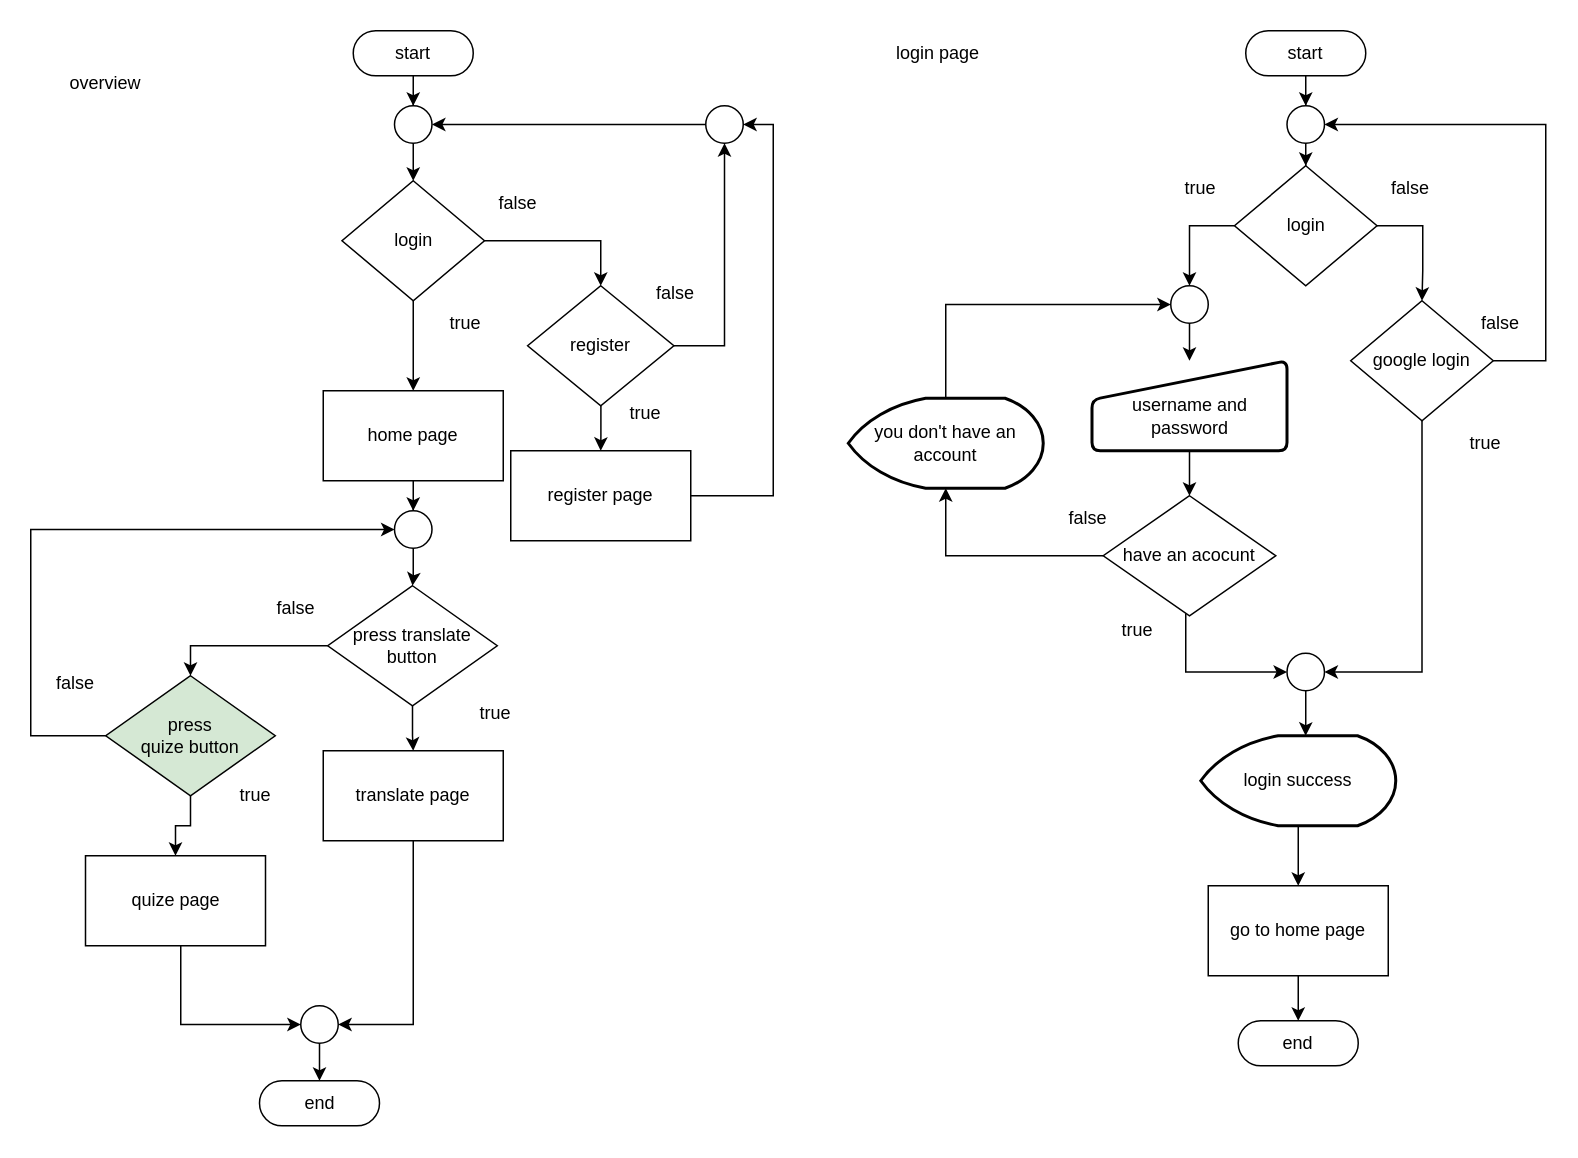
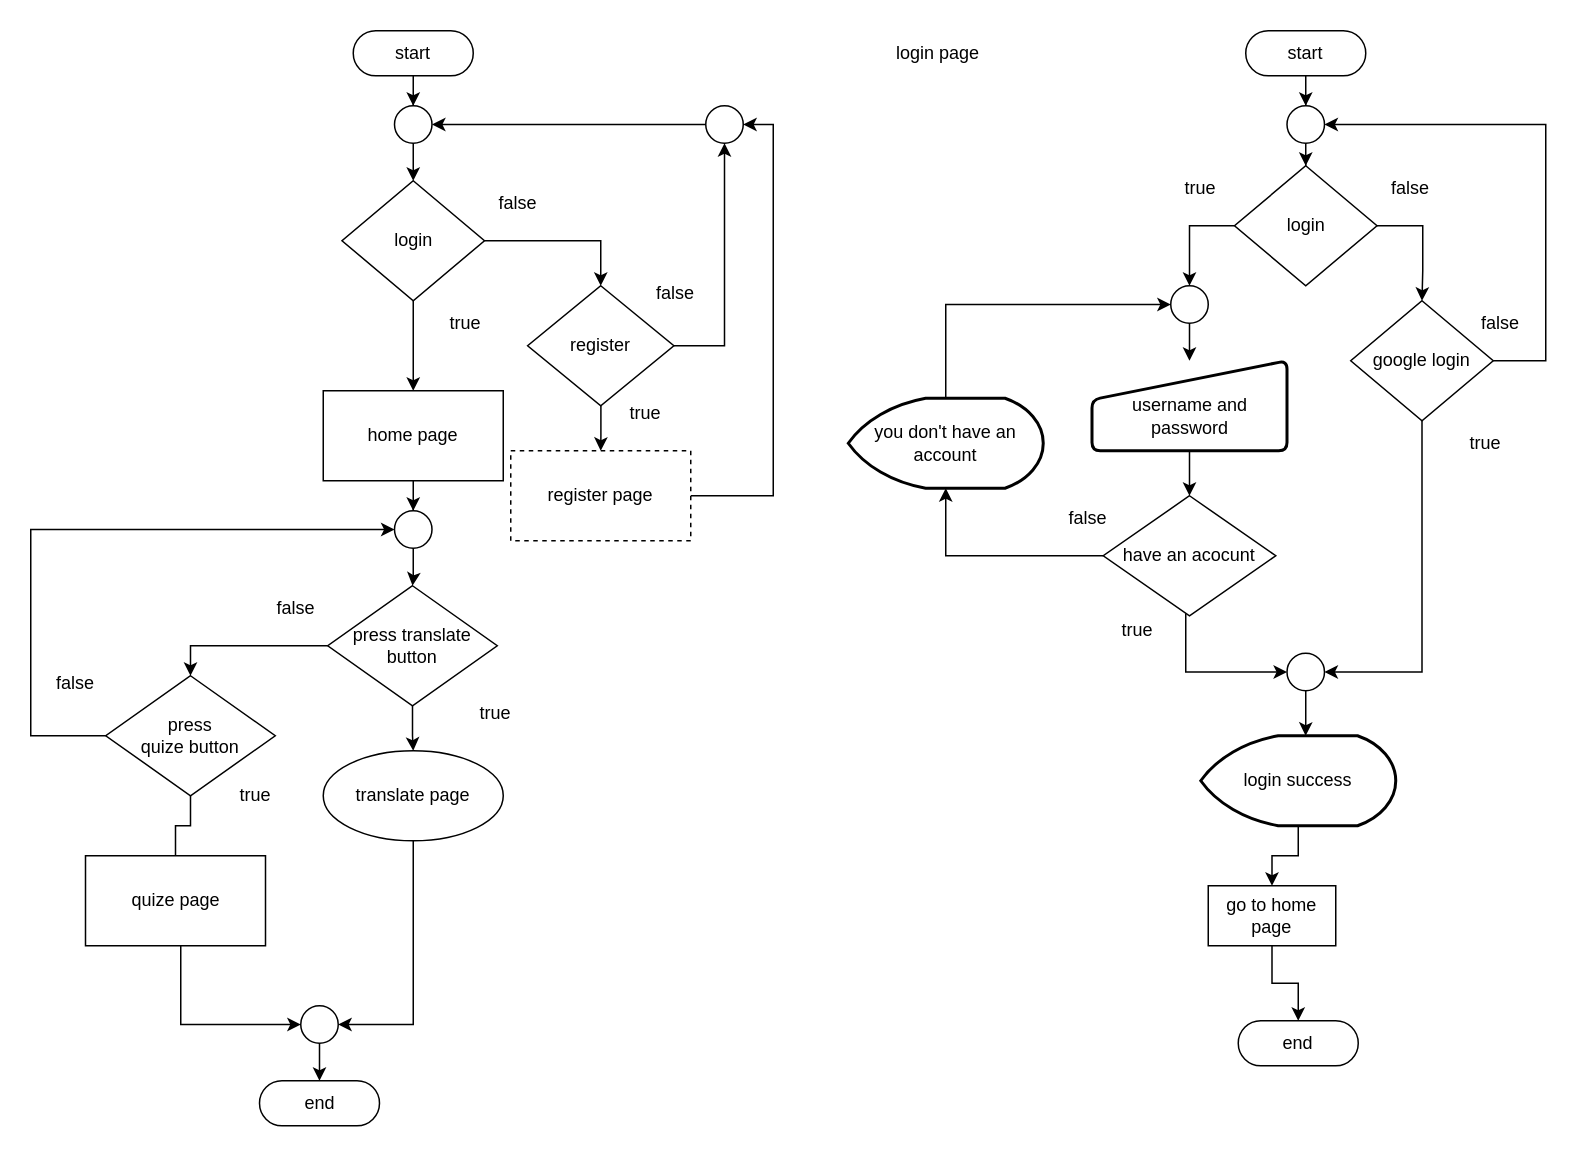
node "overview": removed
node "register page": style solid -> dashed
node "press quize button": fillcolor #d5e8d4 -> #ffffff
node "translate page": shape rectangle -> ellipse
edge "press quize button" -> "quize page": arrowhead classic -> none
node "go to home page": size 180x90 -> 128x60
